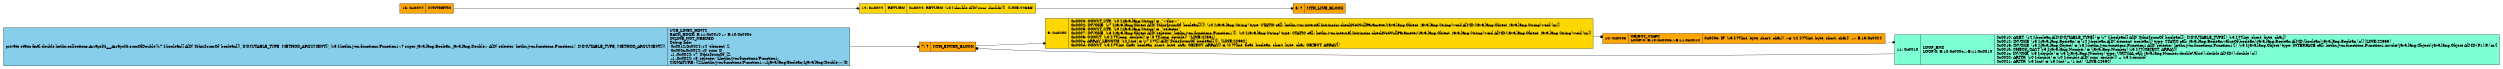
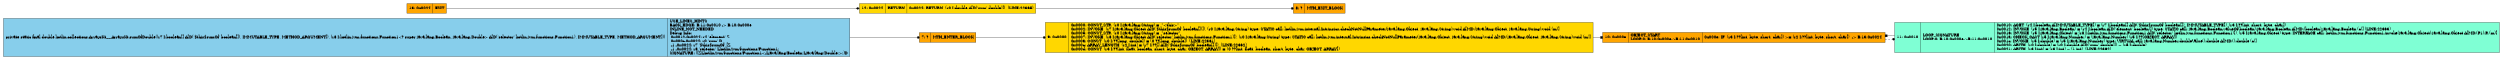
node "13: 0x0024": text "SYNTHETIC" -> "EXIT"
node "8: ?": text "MTH_LINE_BLOCK" -> "MTH_EXIT_BLOCK"
node "11: 0x0010": text "LOOP_END" -> "LOOP_SIGNATURE"
edge "11: 0x0010" -> "7: ?": now "11: 0x0010" -> "10: 0x000e"
